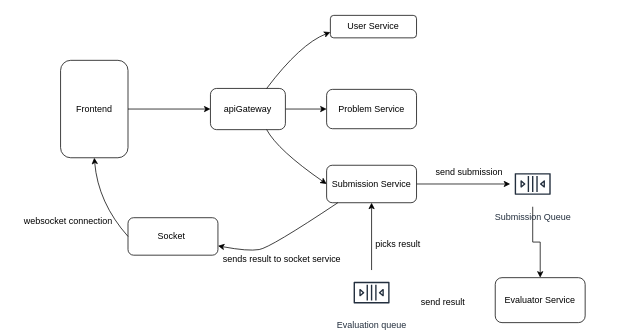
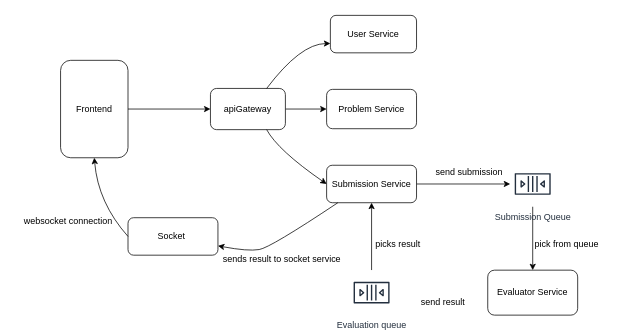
node "User Service": size 86x23 -> 86x38
node "pick from queue": added
node "Evaluator Service": moved (540, 300) -> (533, 293)
